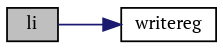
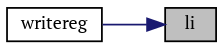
edge "li" -> "writereg": reversed
